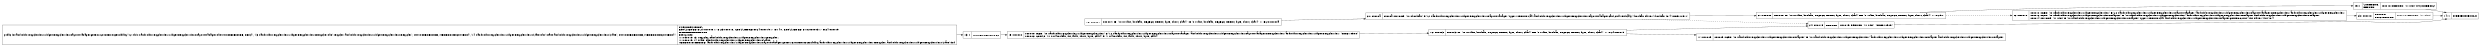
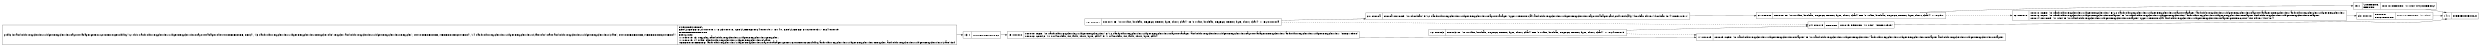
edge "20: 0x000a" -> "24: 0x0019": now "18: 0x0007" -> "24: 0x0019"
edge "15: 0x0000" -> "16: 0x0003": now "15: 0x0000" -> "17: 0x0005"
edge "16: 0x0003" -> "17: 0x0005": style solid -> dashed
